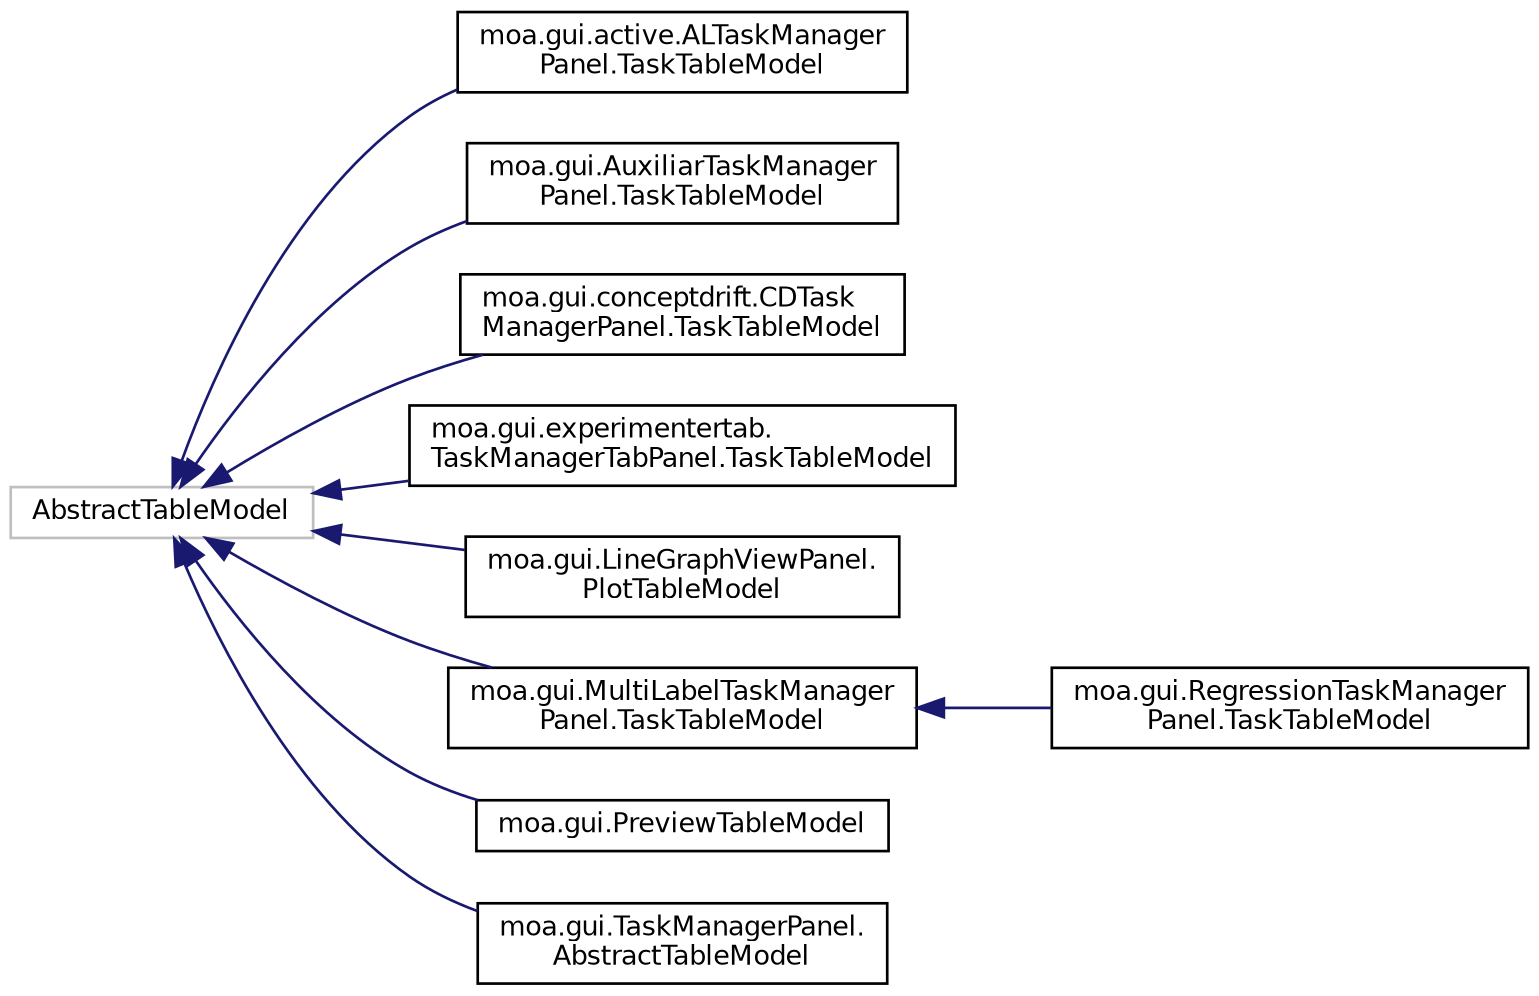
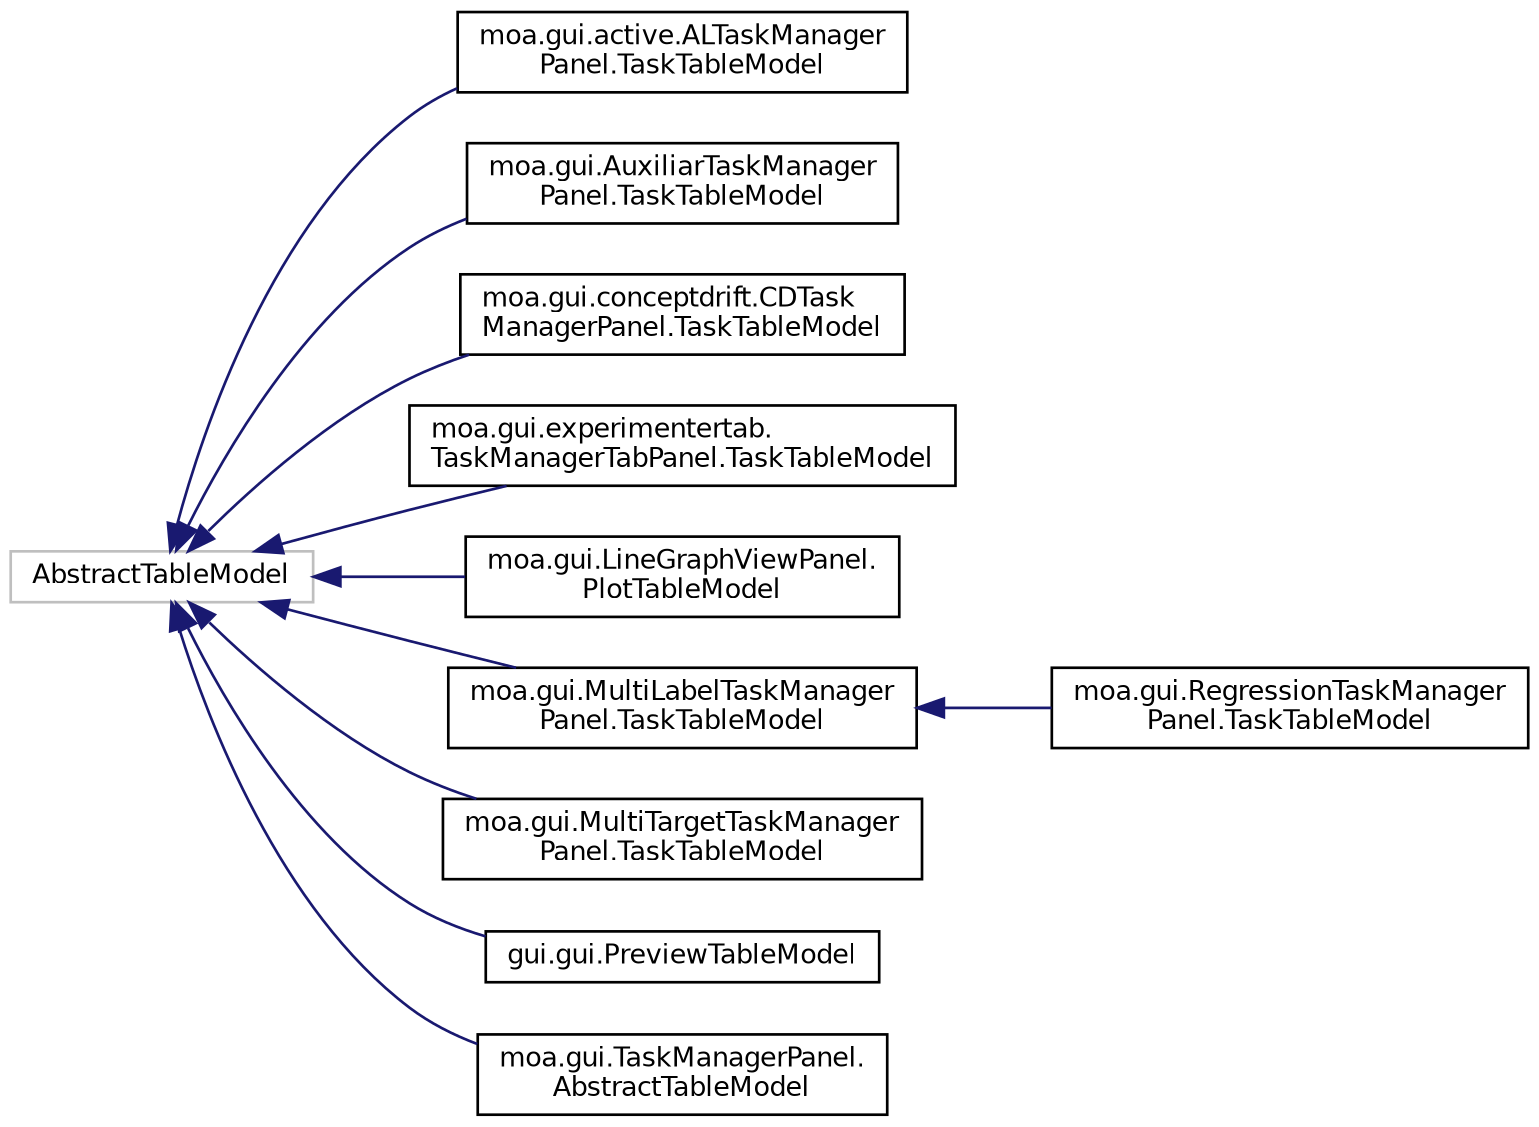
node "moa.gui.PreviewTableModel": label "moa.gui.PreviewTableModel" -> "gui.gui.PreviewTableModel"
node "moa.gui.MultiTargetTaskManager Panel.TaskTableModel": added
